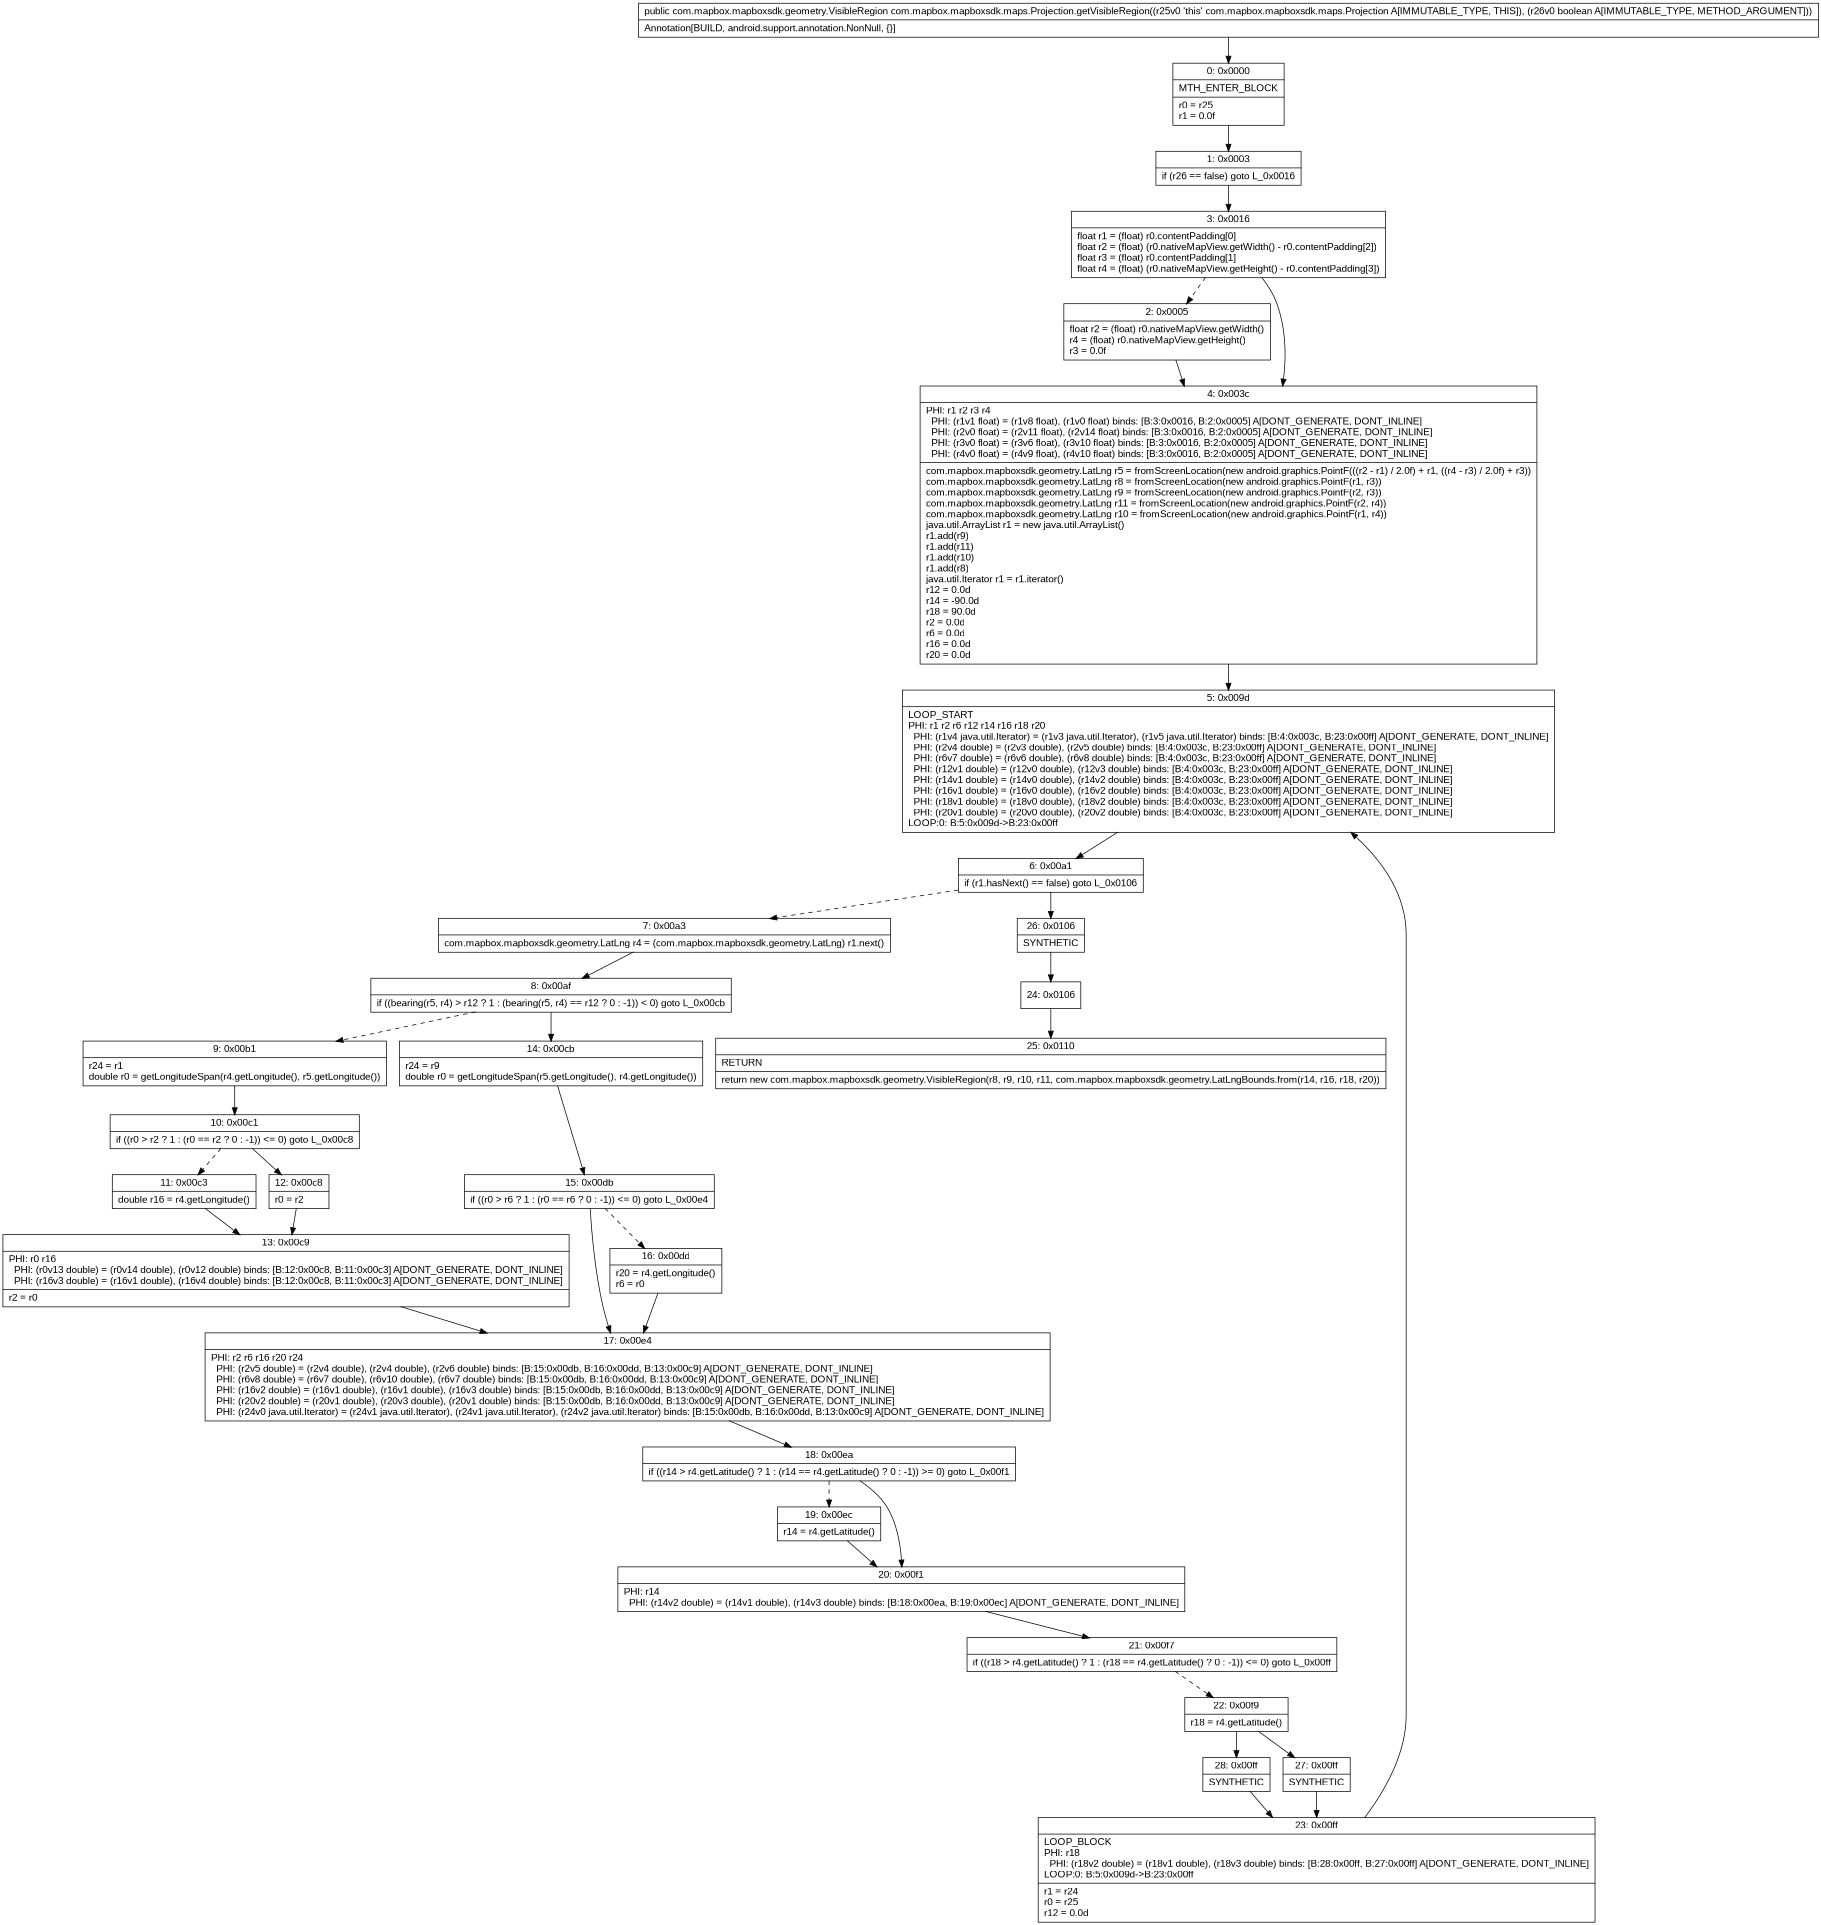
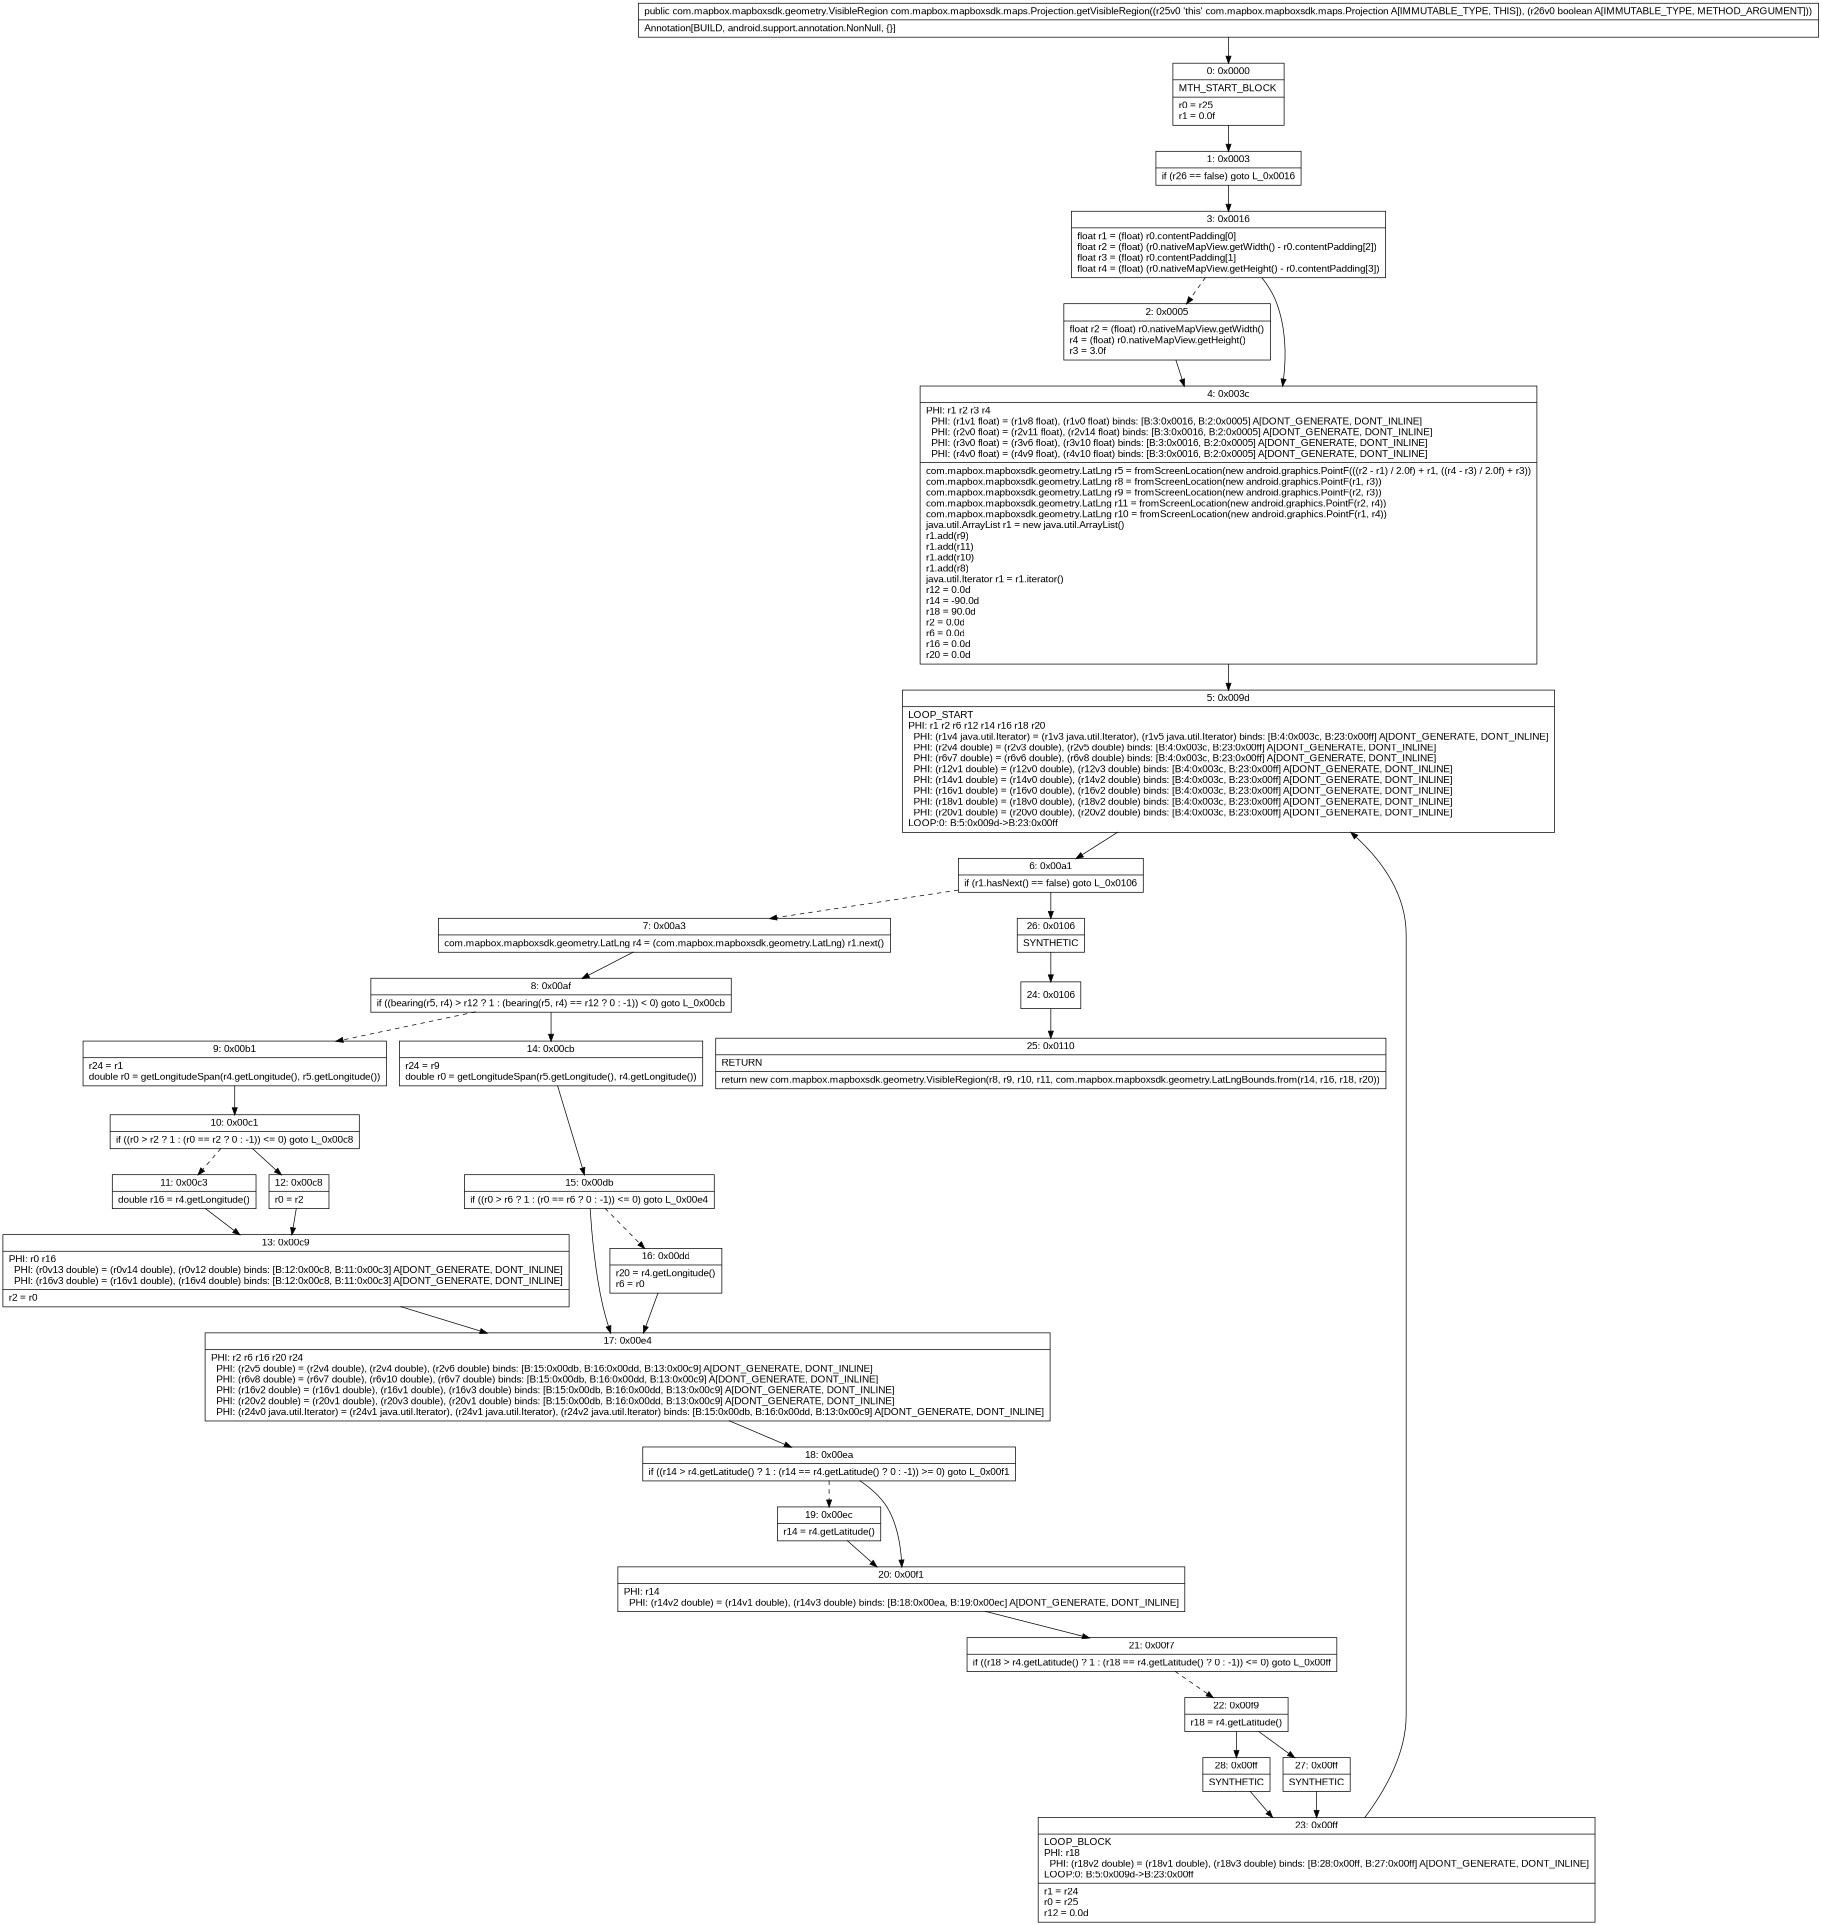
node "0: 0x0000": text "MTH_ENTER_BLOCK" -> "MTH_START_BLOCK"
node "2: 0x0005": text "r3 = 0.0f" -> "r3 = 3.0f"
